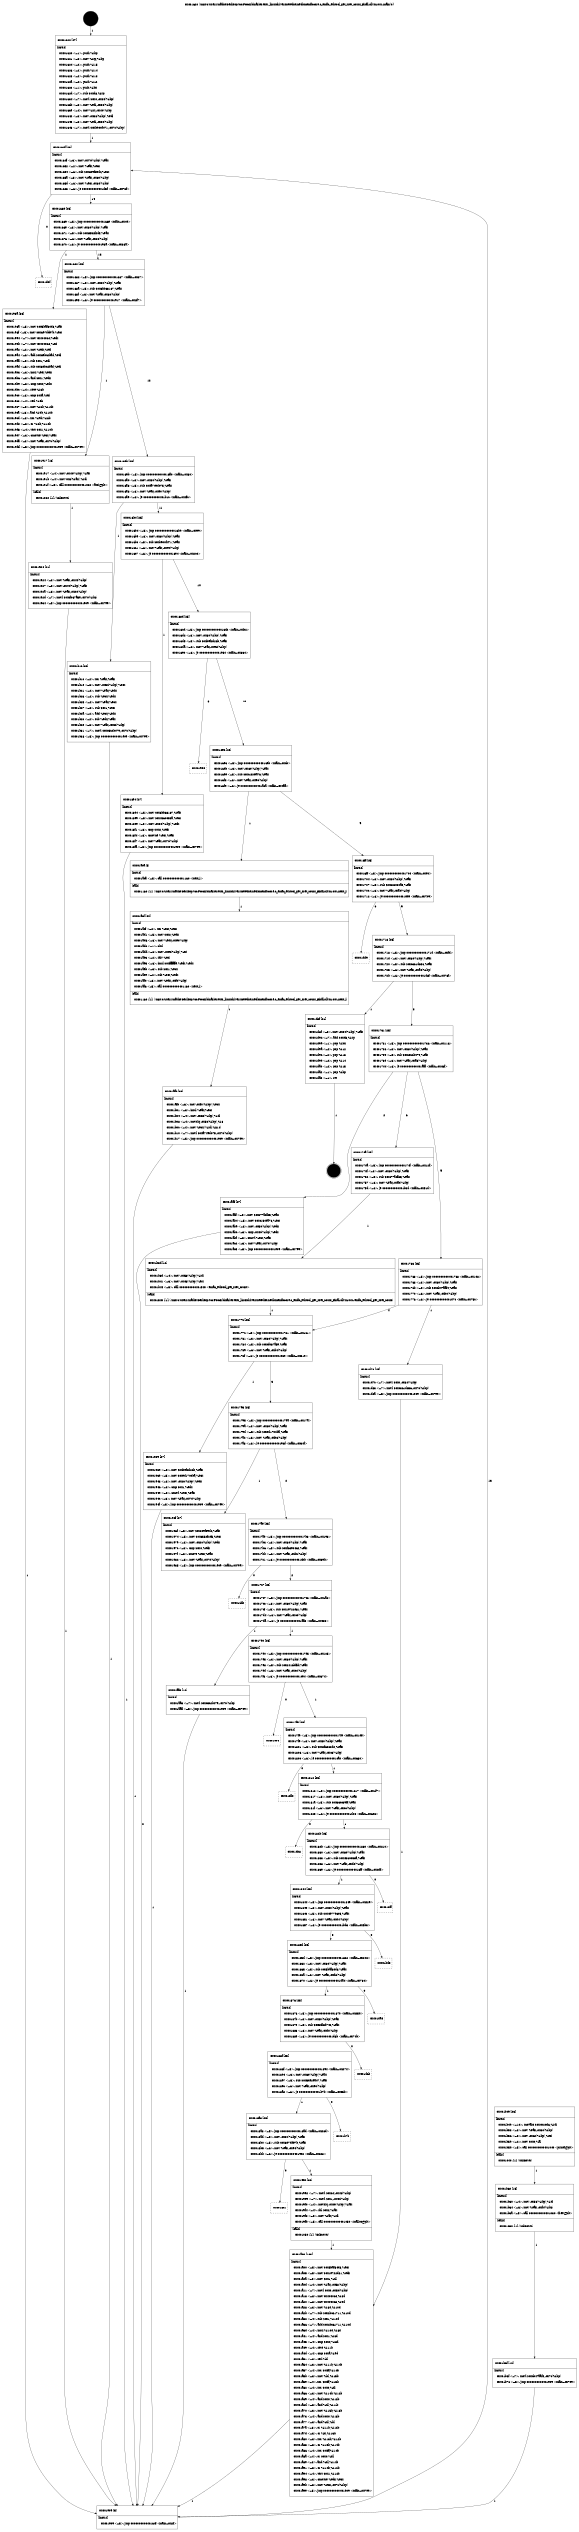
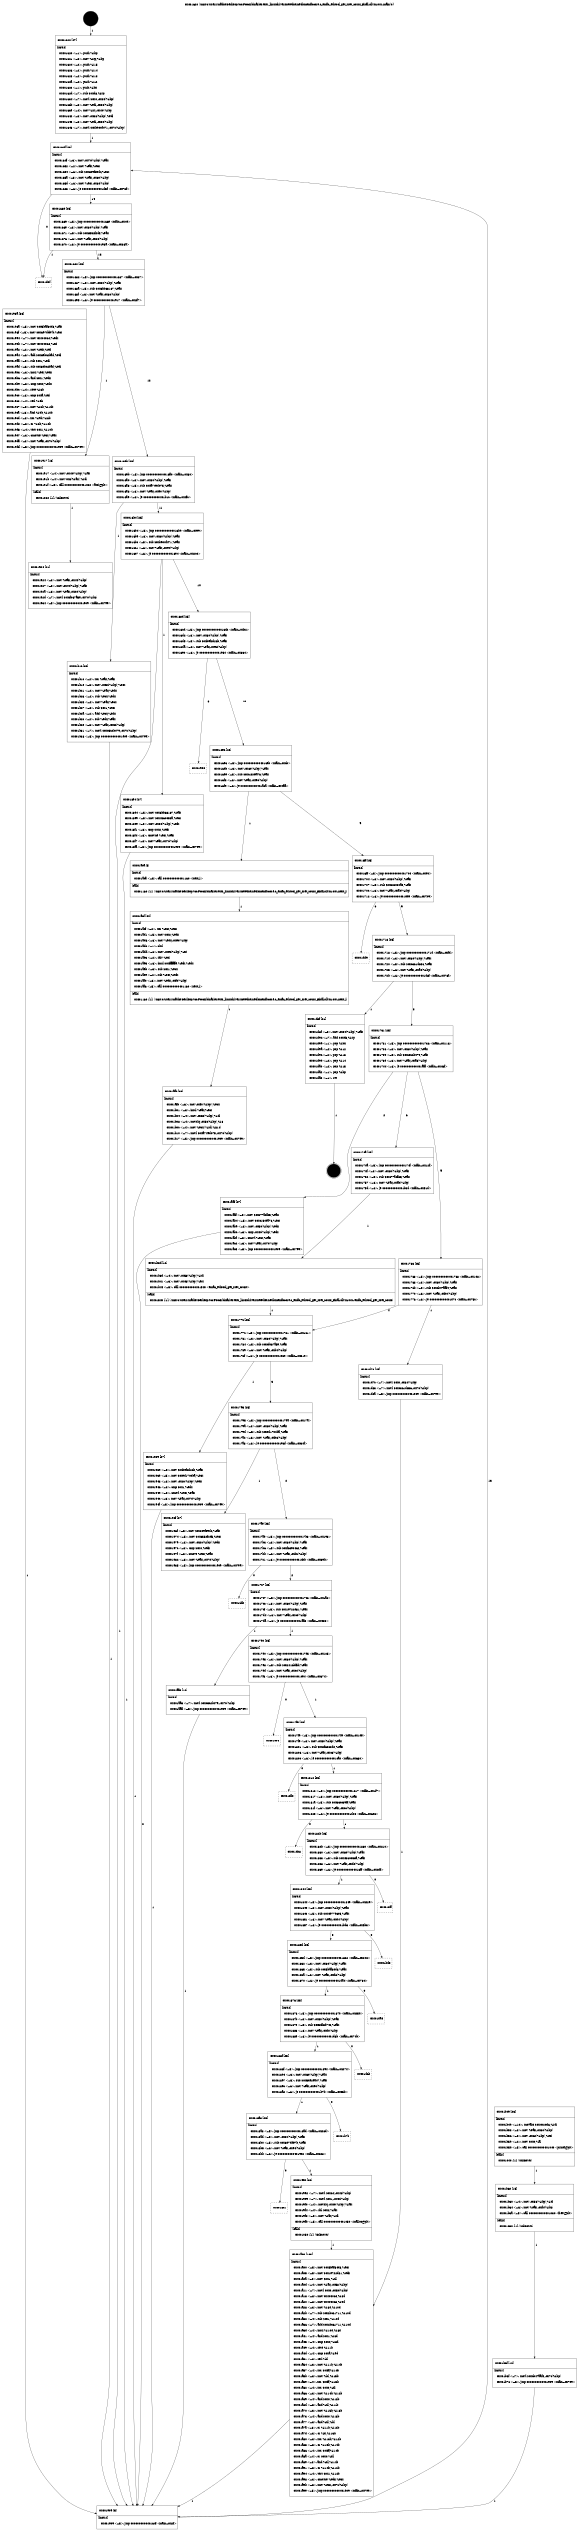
edge "0x401669 [25]" -> "0x40198a [88]": now "0x401669 [25]" -> "0x401d5f"
edge "0x401924 [21]" -> "0x401e09 [5]": now "0x4016b4 [25]" -> "0x401e09 [5]"
edge "0x401876 [25]" -> "0x40188f [25]": added, label "1"
